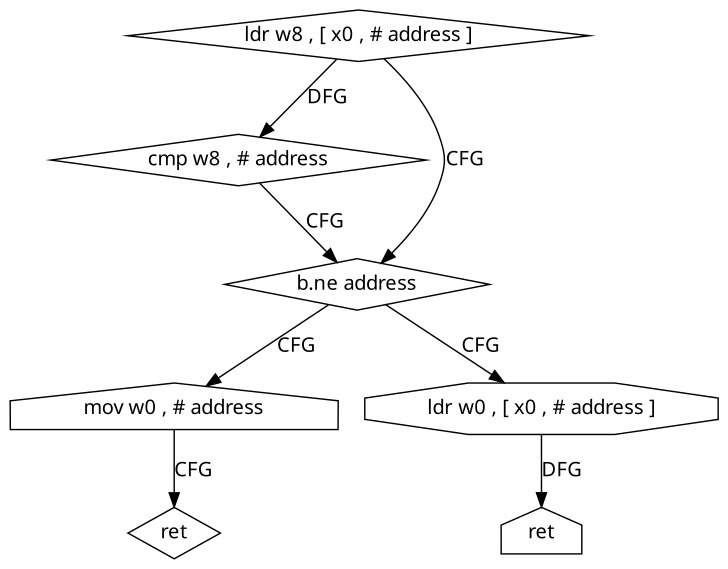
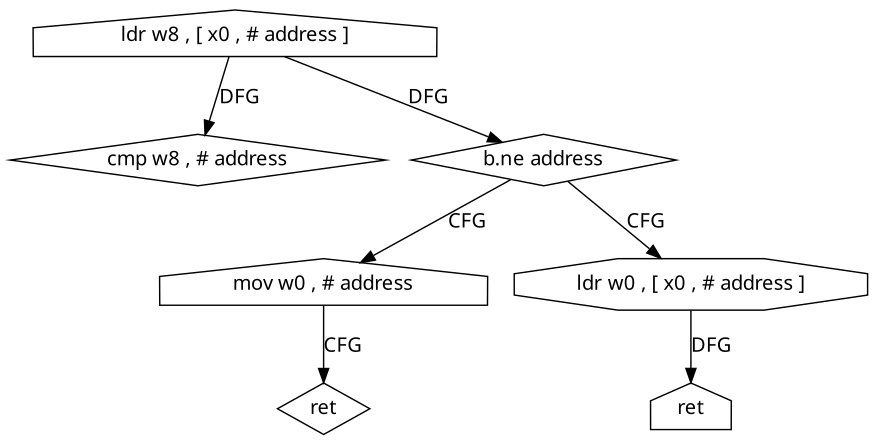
node "ldr w8 , [ x0 , # address ]": shape diamond -> house
edge "ldr w8 , [ x0 , # address ]" -> "b.ne address": label "CFG" -> "DFG"
edge "cmp w8 , # address" -> "b.ne address": removed, label "CFG"
